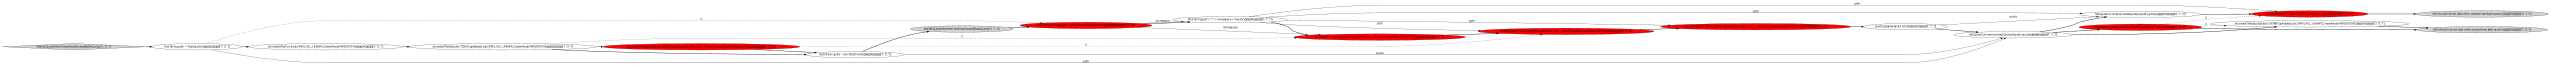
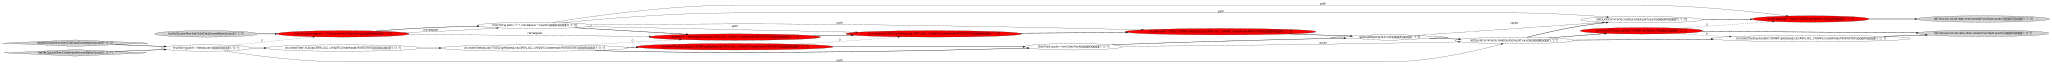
node "quota.setByteHardLimit(10)@@@7@@@['1', '1', '1']": shape ellipse -> diamond
edge "StatsTrack quota = new StatsTrack()@@@6@@@['1', '0', '1']" -> "testSetQuotaWhenSetChildDataExceedBytesQuota['0', '1', '0']": now "StatsTrack quota = new StatsTrack()@@@6@@@['1', '0', '1']" -> "quota.setByteHardLimit(10)@@@7@@@['1', '1', '1']"
node "testSetQuotaWhenSetChildDataExceedBytesQuota['1', '0', '0']": added
